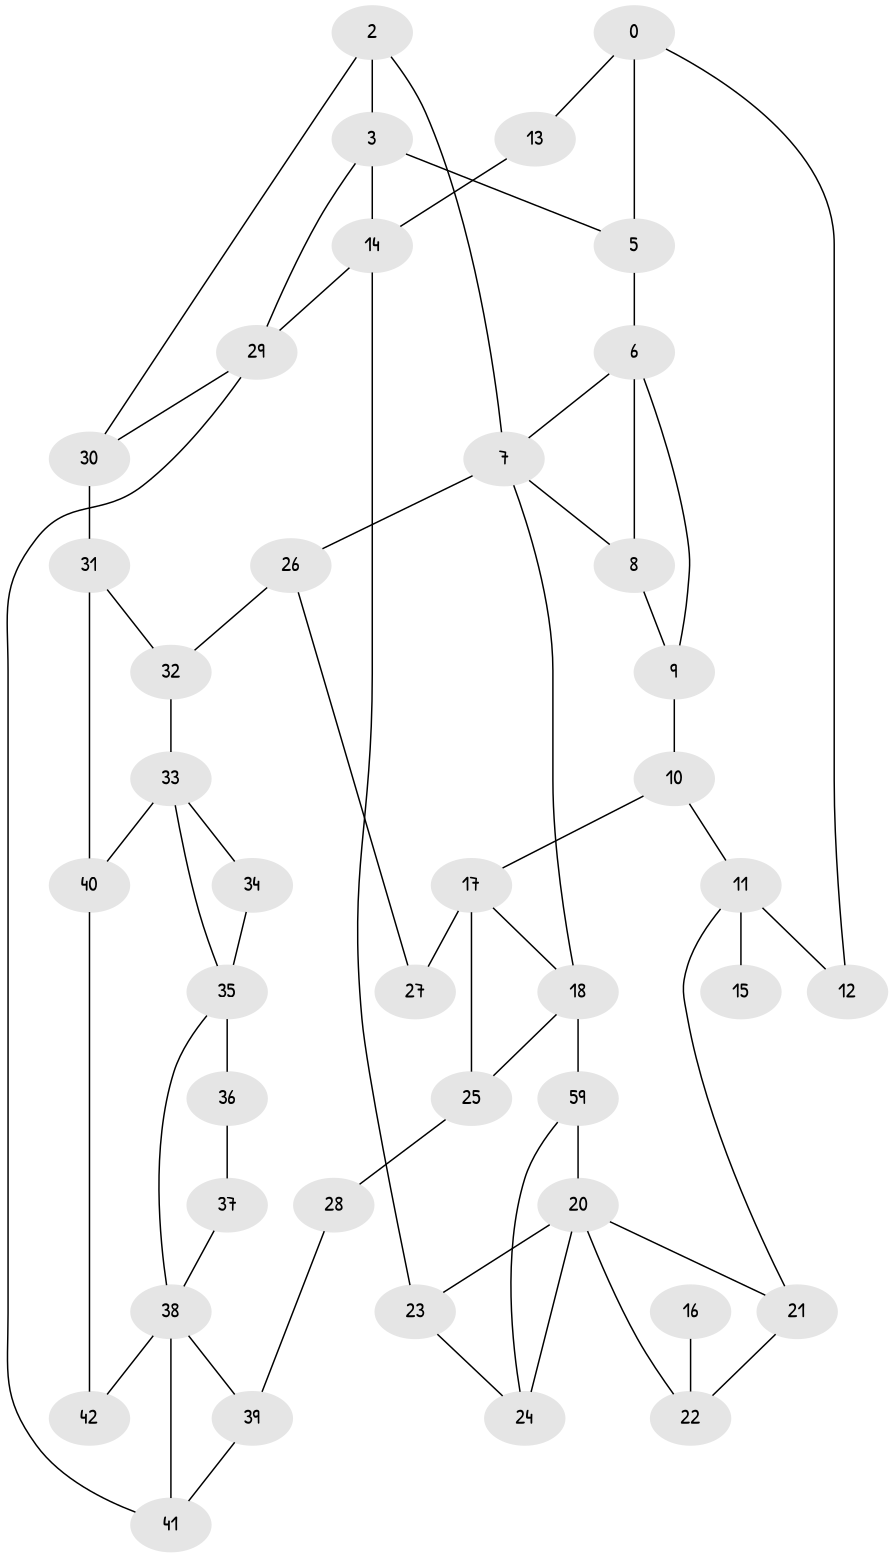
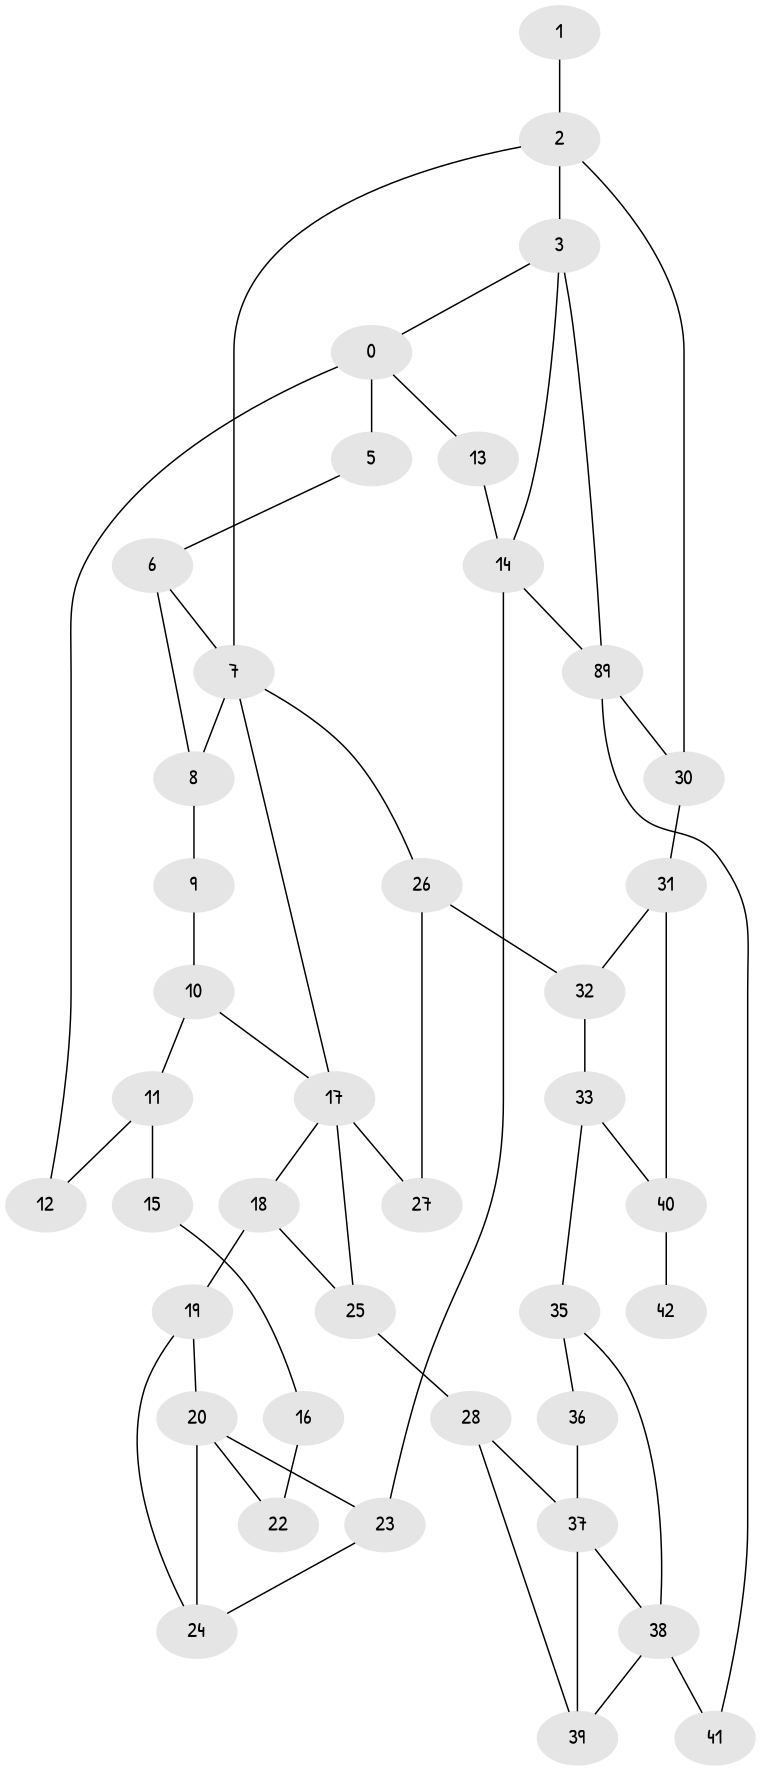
node "1": added
edge "3" -- "5": now "3" -- "0"
node "29": label "29" -> "89"
edge "6" -- "9": removed
edge "7" -- "18": now "7" -- "17"
node "34": removed
node "59": label "59" -> "19"
edge "15" -- "16": added
node "21": removed
edge "38" -- "42": removed
edge "39" -- "41": now "39" -- "37"
edge "28" -- "37": added
